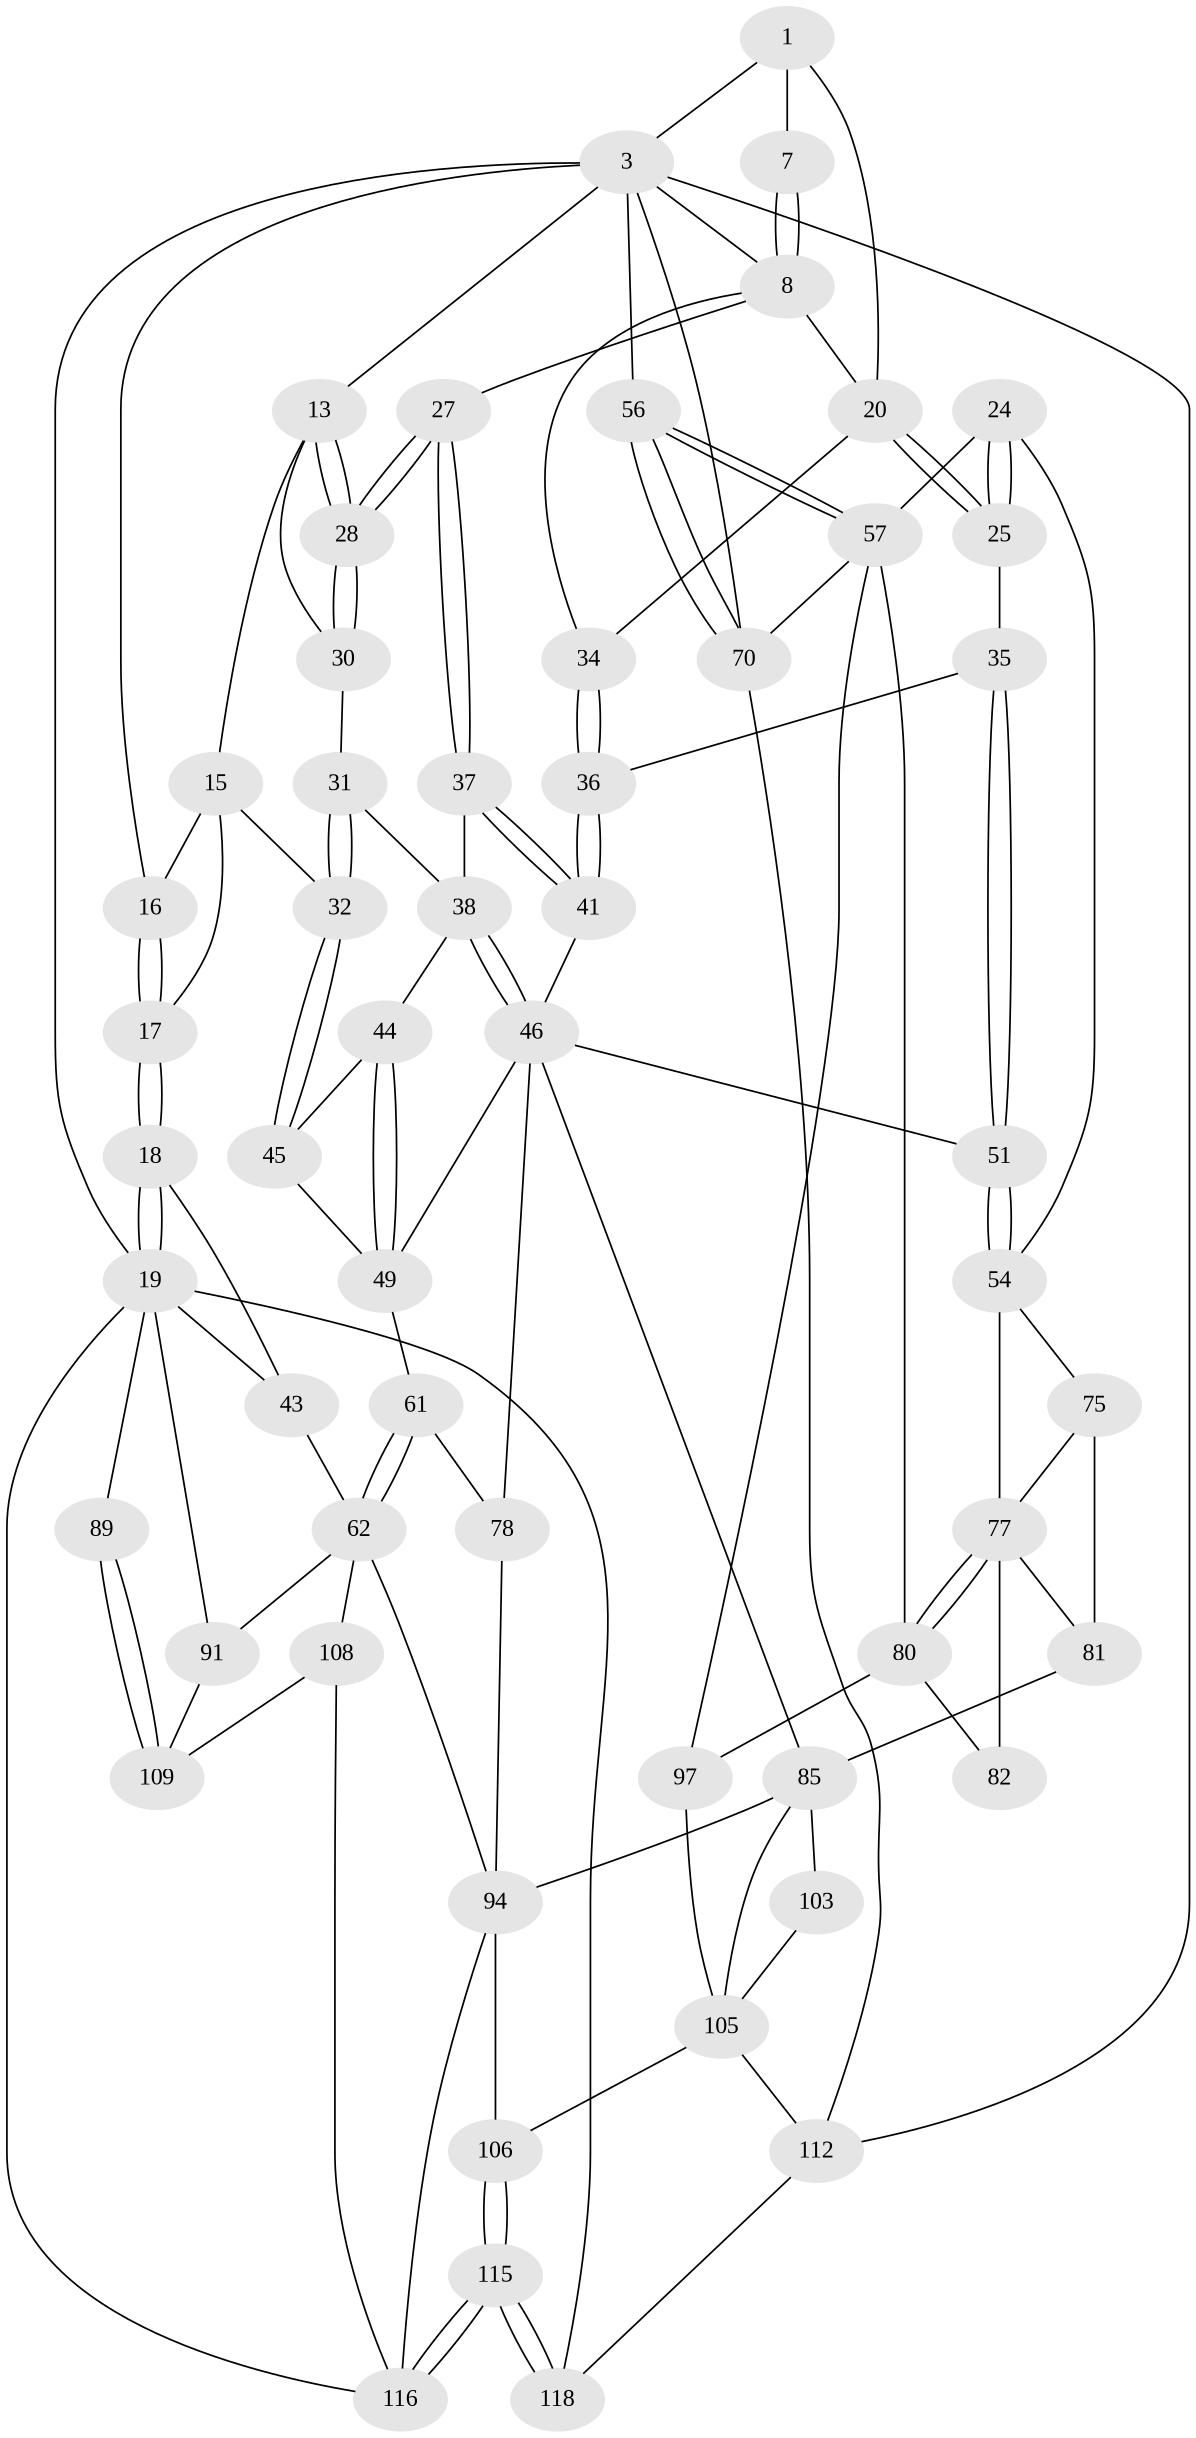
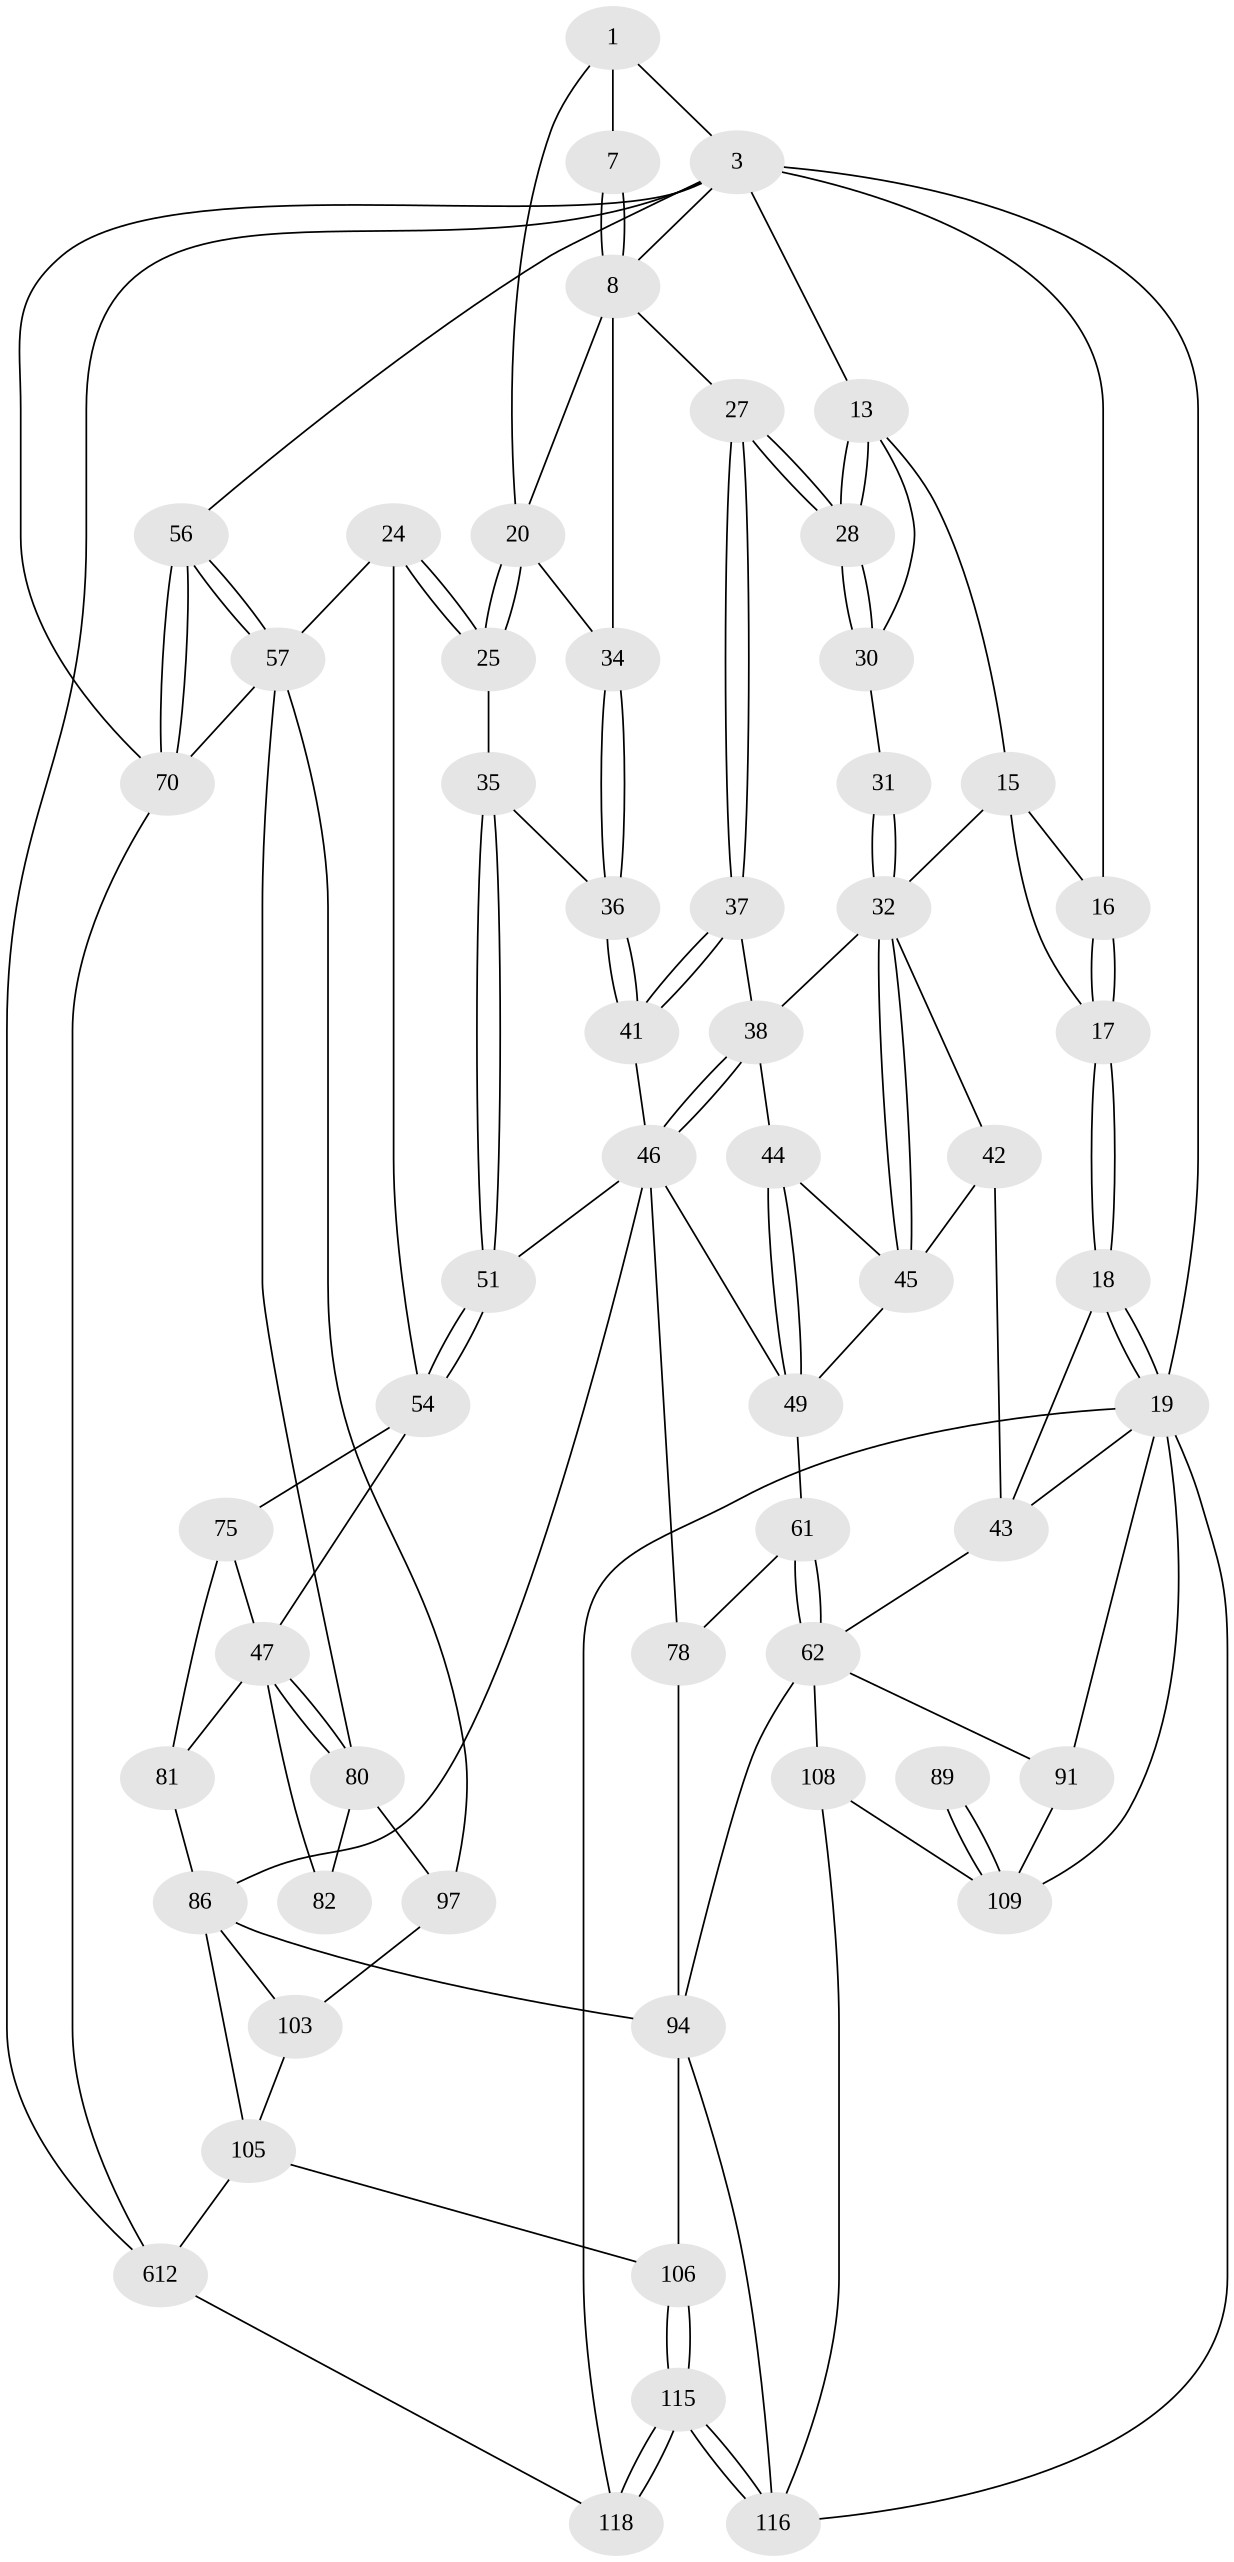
edge "31" -- "38": now "32" -- "38"
node "42": added
edge "19" -- "89": now "19" -- "109"
node "77": label "77" -> "47"
node "85": label "85" -> "86"
edge "97" -- "105": now "97" -- "103"
node "112": label "112" -> "612"
